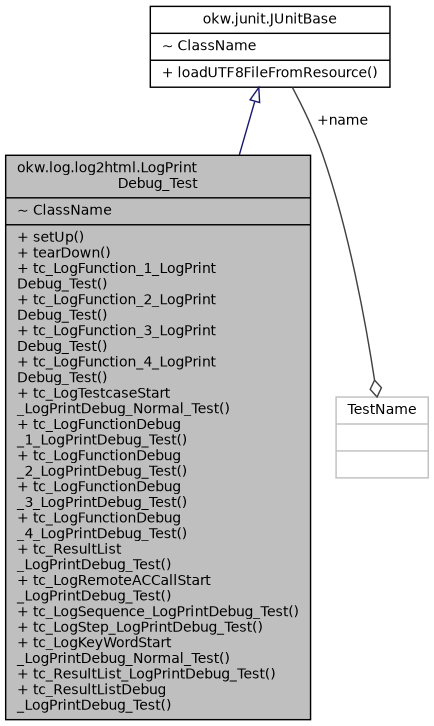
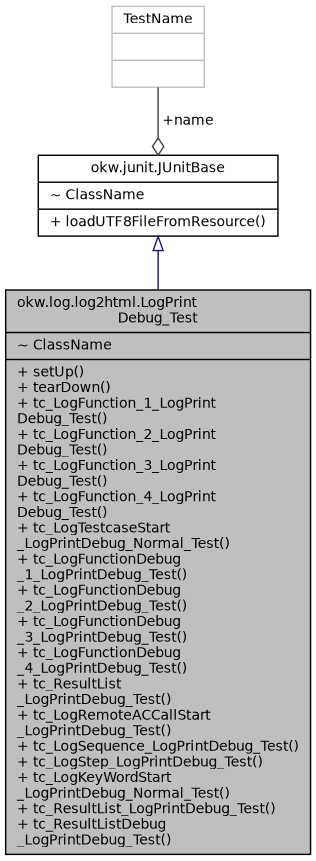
edge "okw.junit.JUnitBase" -> "TestName": reversed
